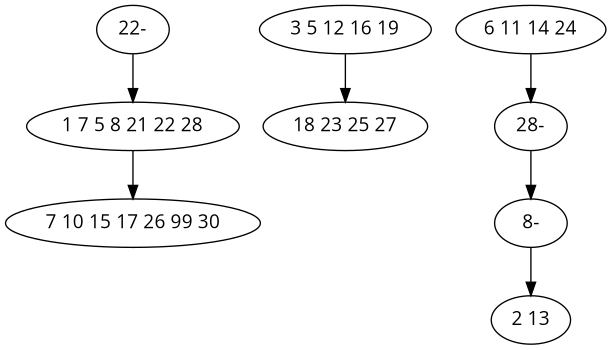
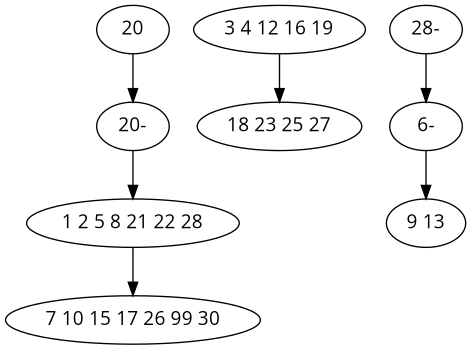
node "22-": label "22-" -> "20-"
node "20": added
node "3 5 12 16 19": label "3 5 12 16 19" -> "3 4 12 16 19"
node "6 11 14 24": removed
node "1 7 5 8 21 22 28": label "1 7 5 8 21 22 28" -> "1 2 5 8 21 22 28"
node "8-": label "8-" -> "6-"
node "2 13": label "2 13" -> "9 13"
